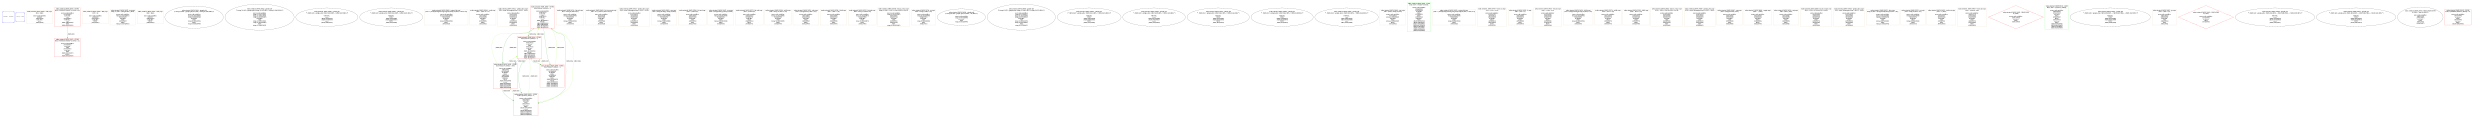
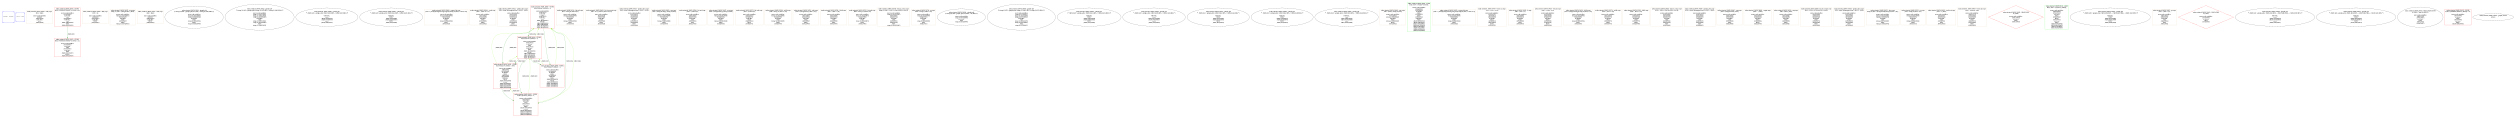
node "make_oriented_28870_29054 - gimple_return return ;": added
